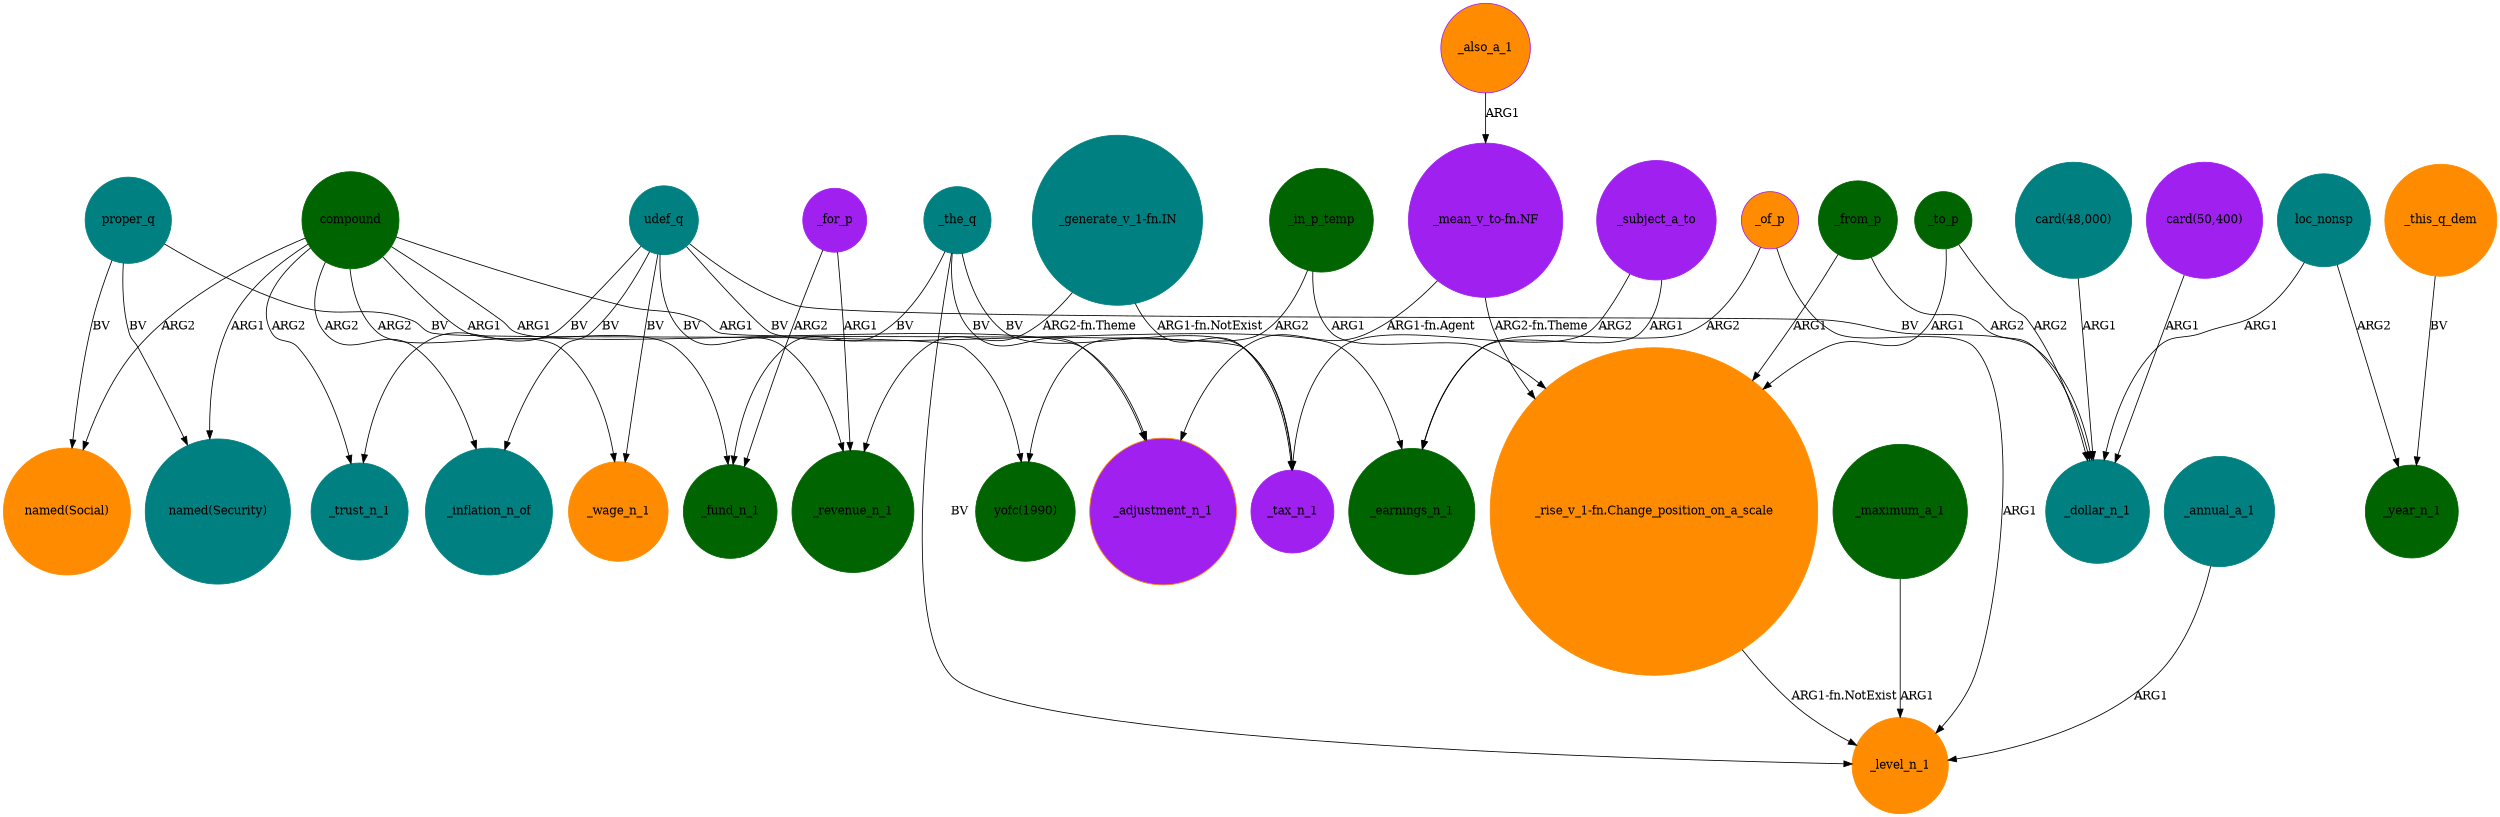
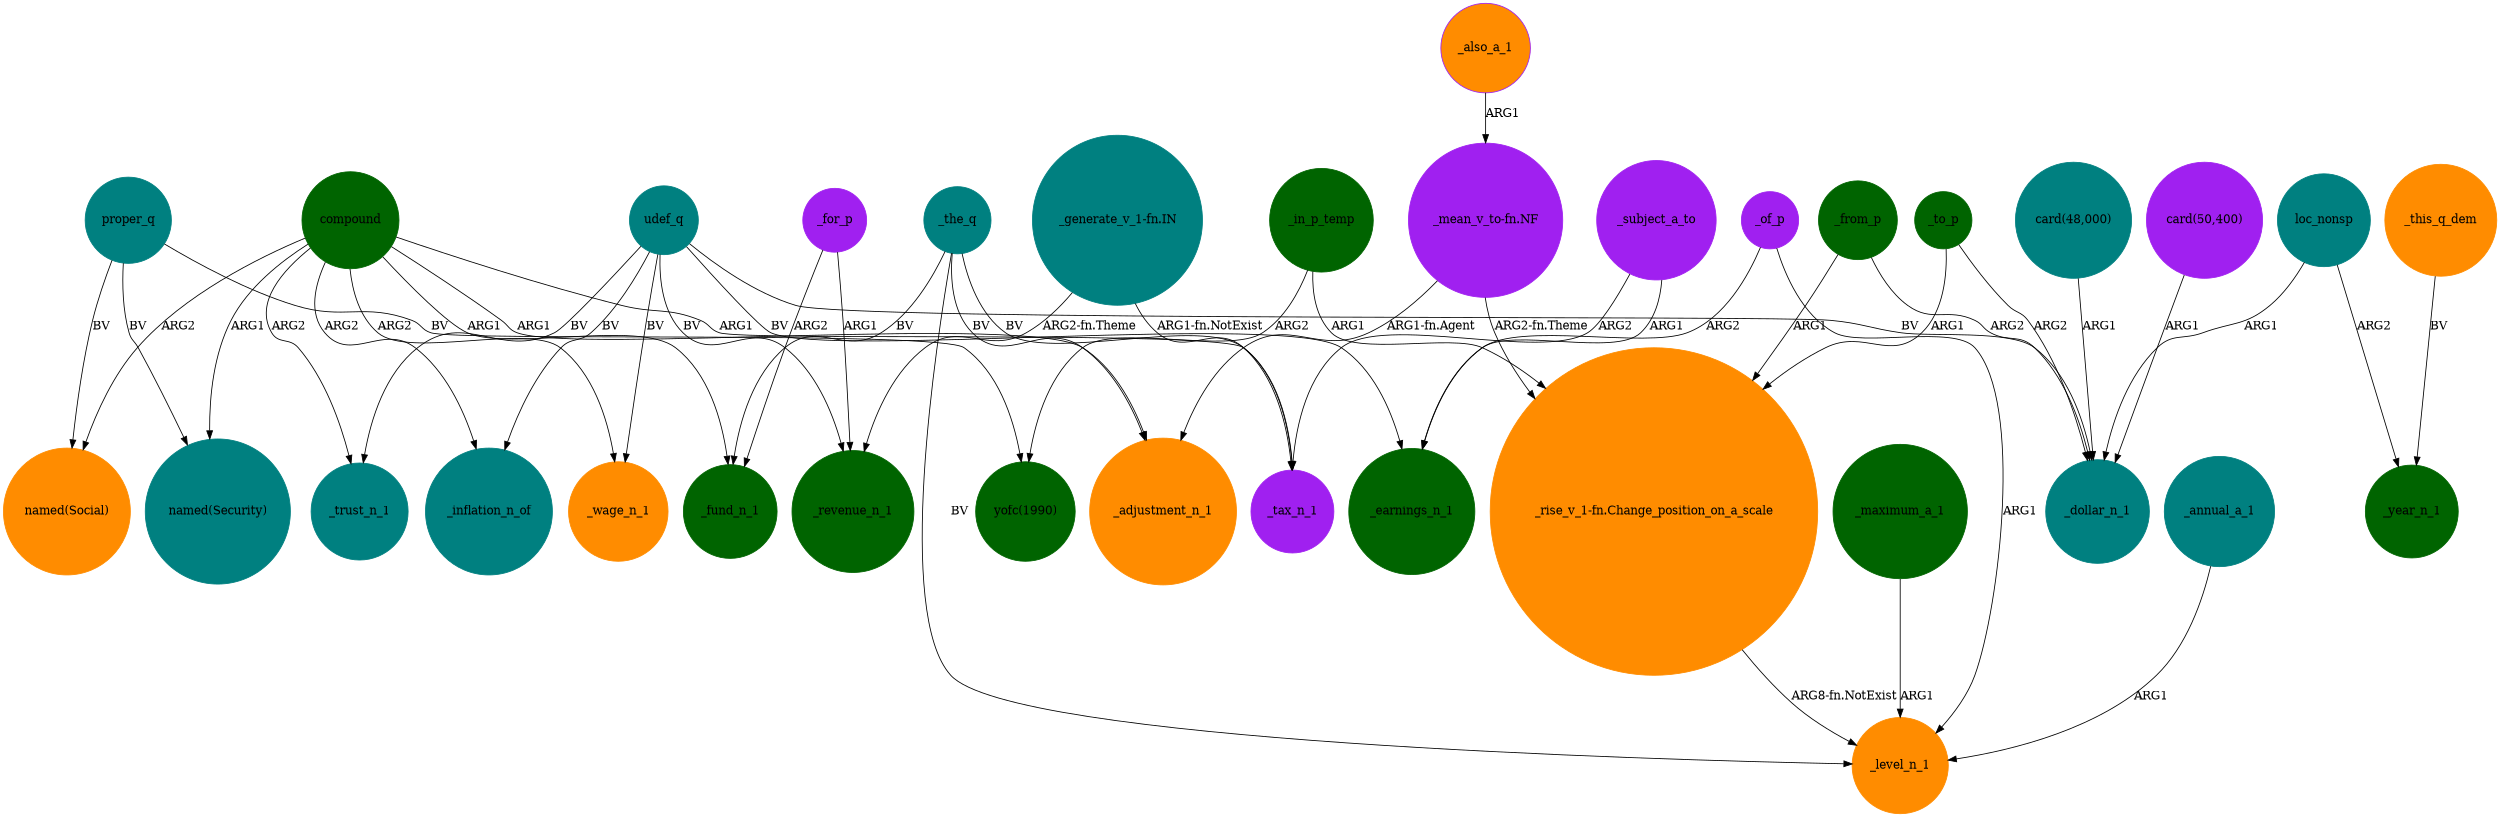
node "_of_p": fillcolor darkorange -> purple
node "_adjustment_n_1": fillcolor purple -> darkorange
edge "_rise_v_1-fn.Change_position_on_a_scale" -> "_level_n_1": label "ARG1-fn.NotExist" -> "ARG8-fn.NotExist"
